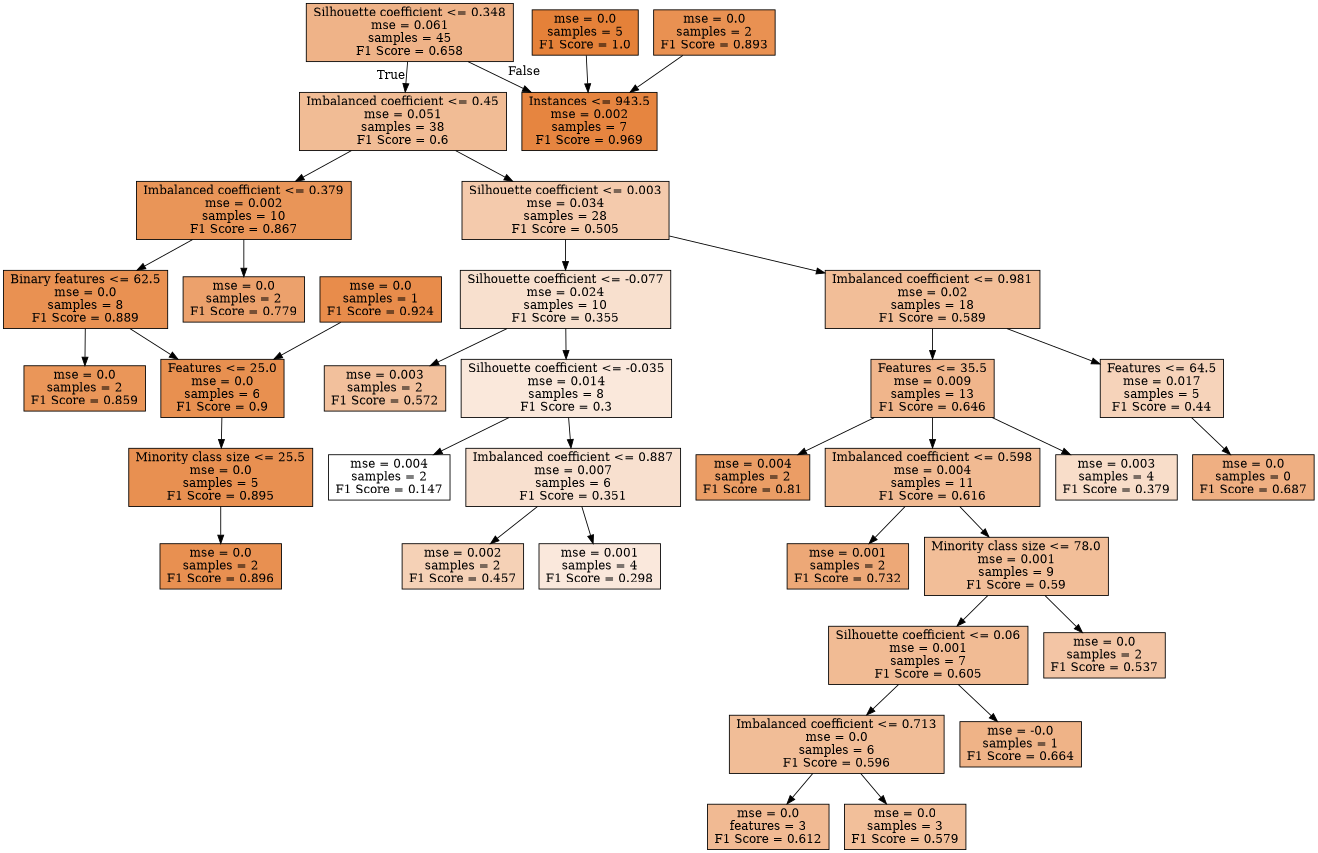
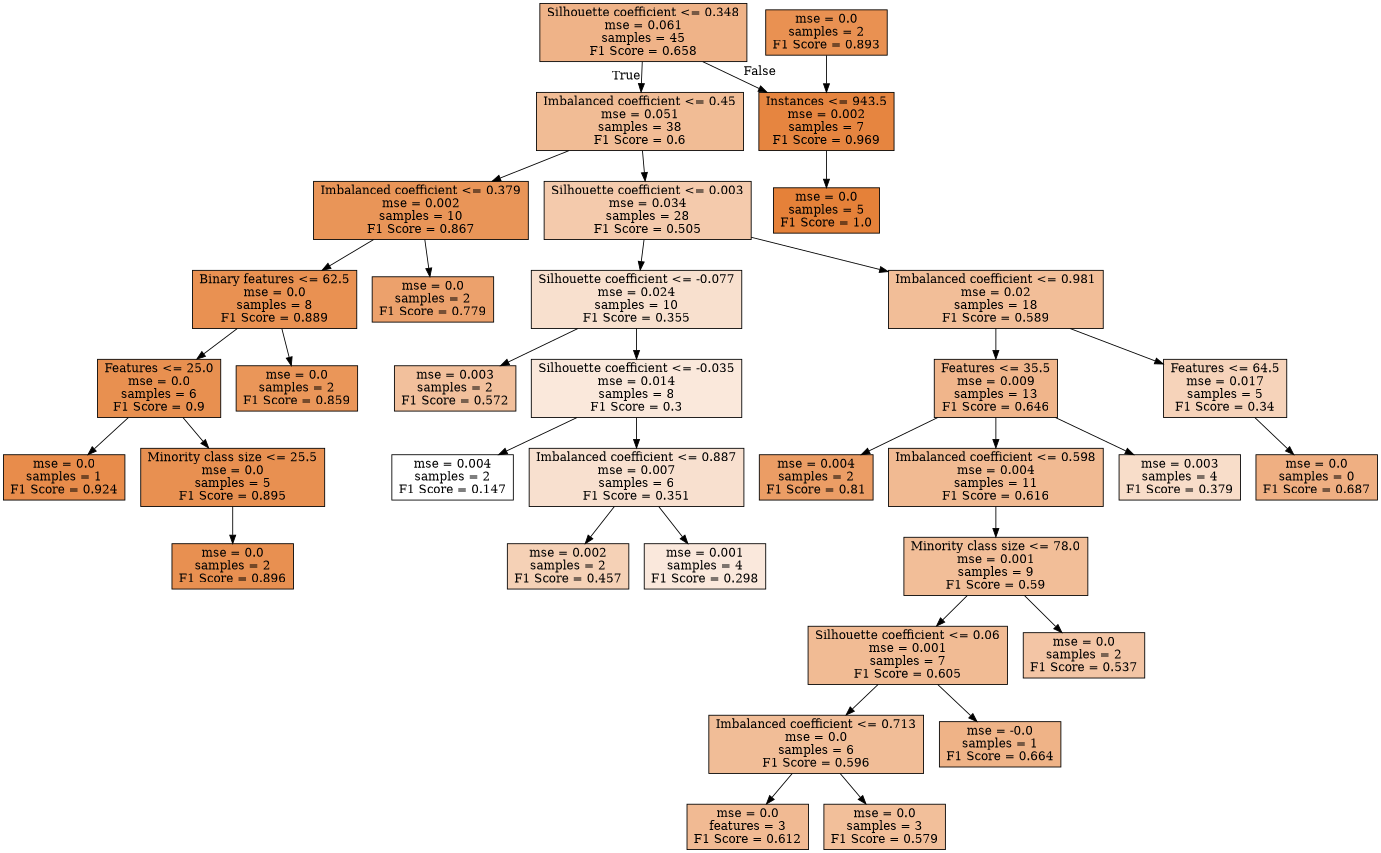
edge "mse = 0.0 samples = 5 F1 Score = 1.0" -> "Instances <= 943.5 mse = 0.002 samples = 7 F1 Score = 0.969": reversed
edge "mse = 0.0 samples = 1 F1 Score = 0.924" -> "Features <= 25.0 mse = 0.0 samples = 6 F1 Score = 0.9": reversed
node "Features <= 64.5 mse = 0.017 samples = 5 F1 Score = 0.44": label "Features <= 64.5 mse = 0.017 samples = 5 F1 Score = 0.44" -> "Features <= 64.5 mse = 0.017 samples = 5 F1 Score = 0.34"
node "mse = 0.001 samples = 2 F1 Score = 0.732": removed
